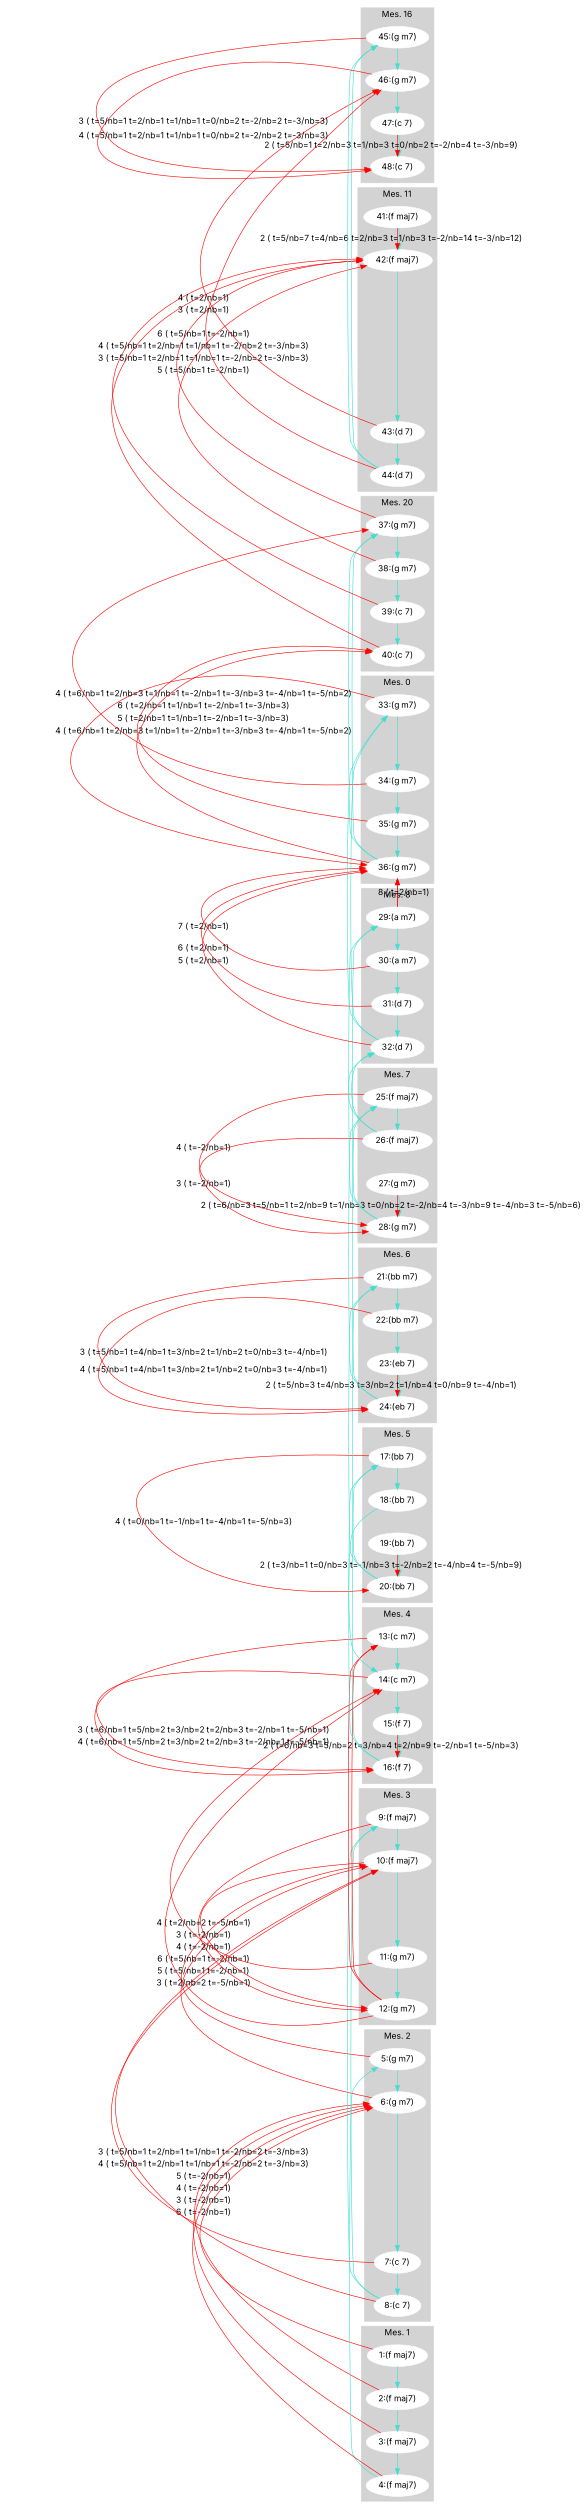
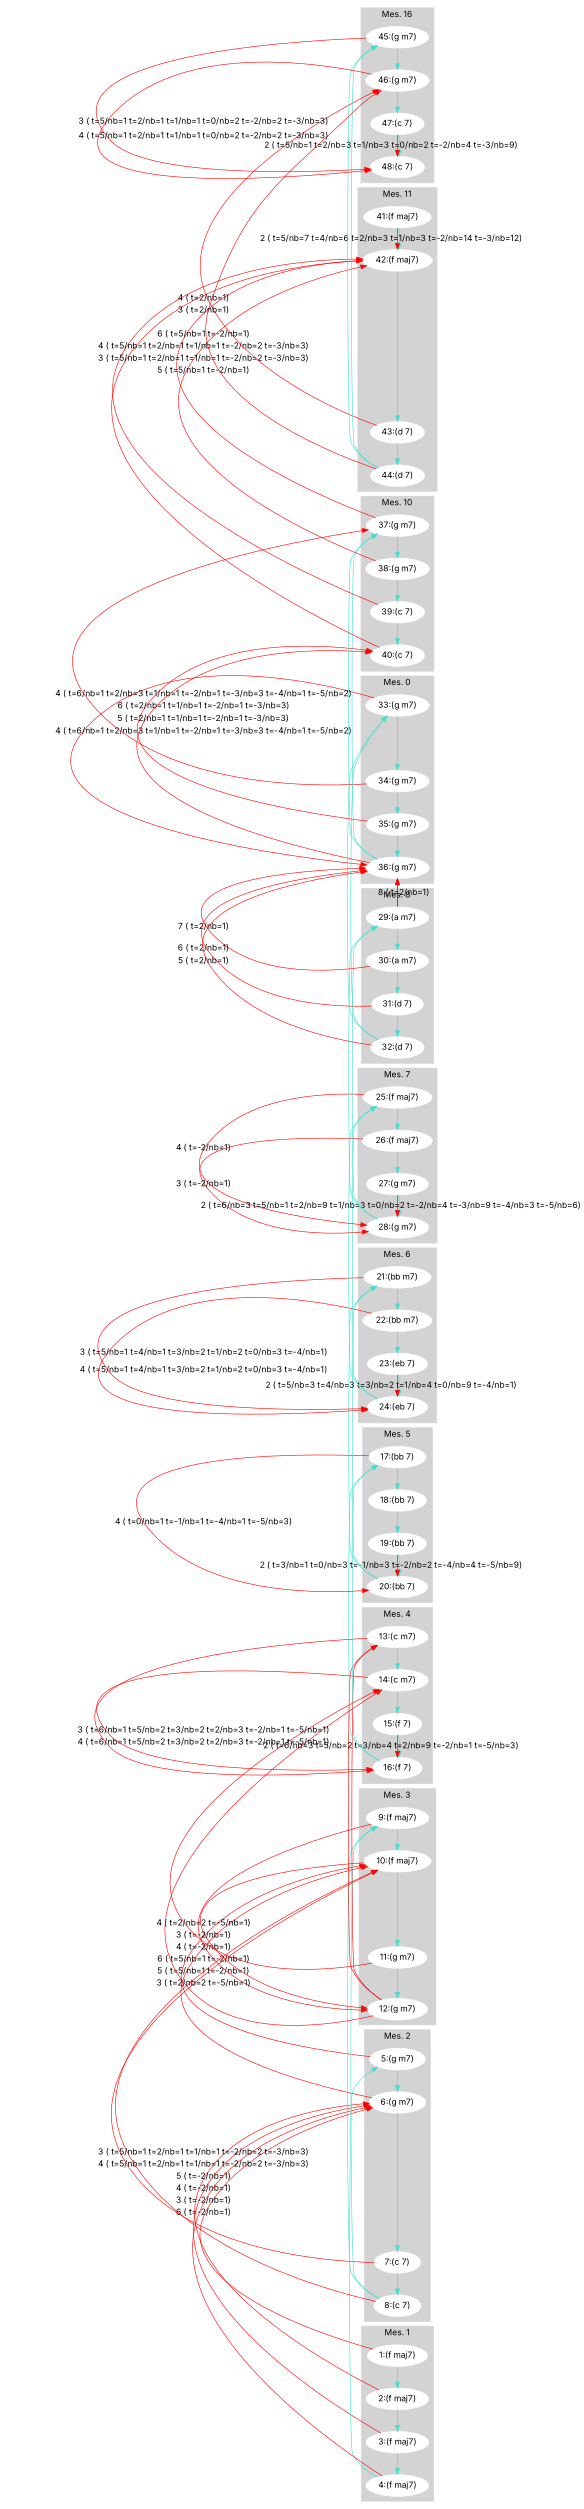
cluster "Mes. 20": label "Mes. 20" -> "Mes. 10"
edge "26:(f maj7)" -> "32:(d 7)": now "26:(f maj7)" -> "27:(g m7)"
edge "18:(bb 7)" -> "14:(c m7)": now "18:(bb 7)" -> "19:(bb 7)"
